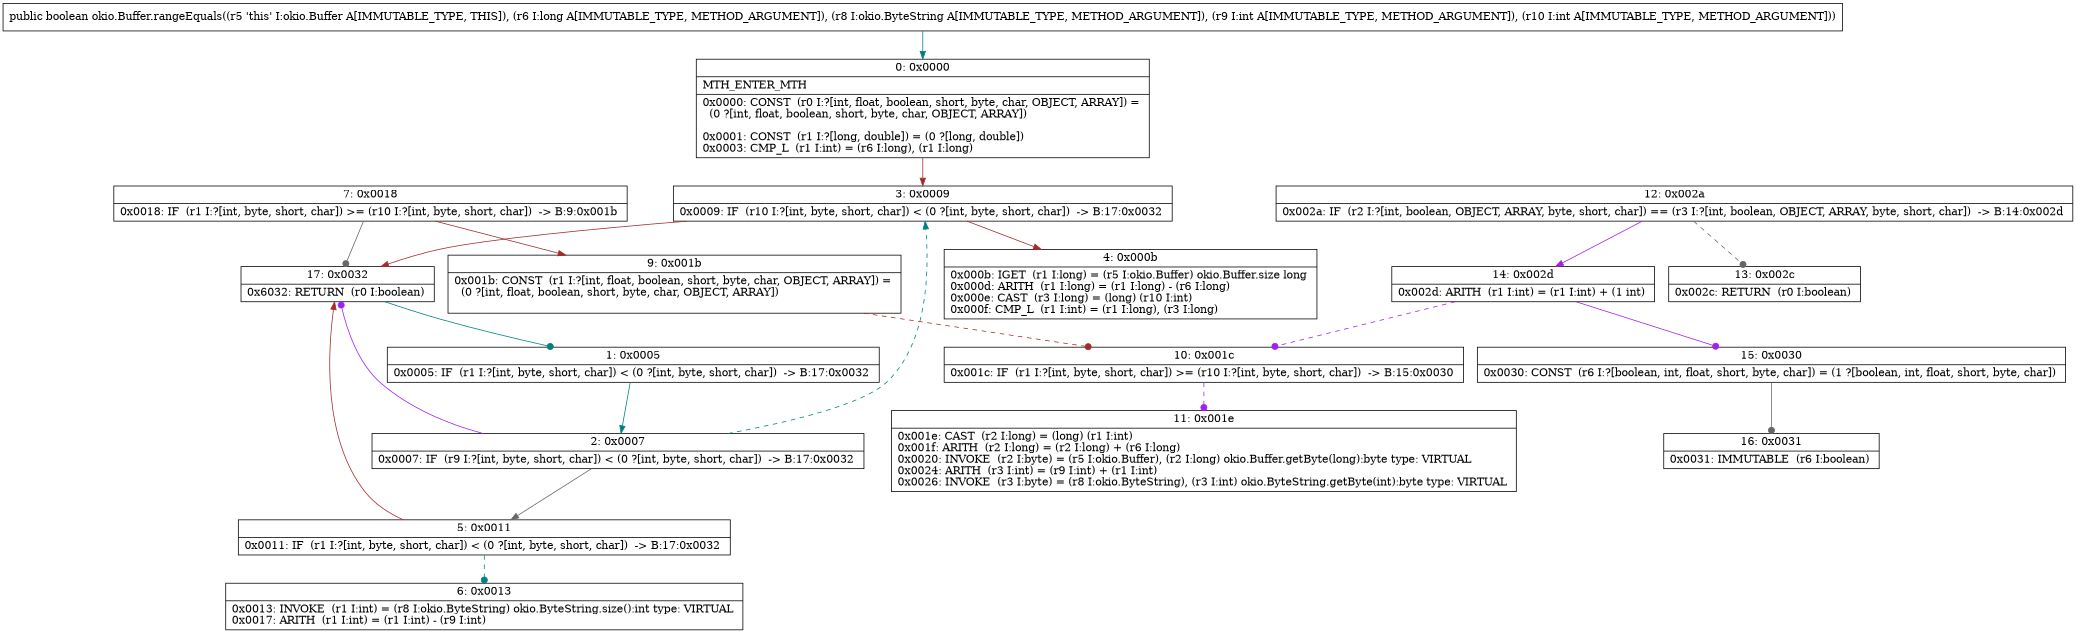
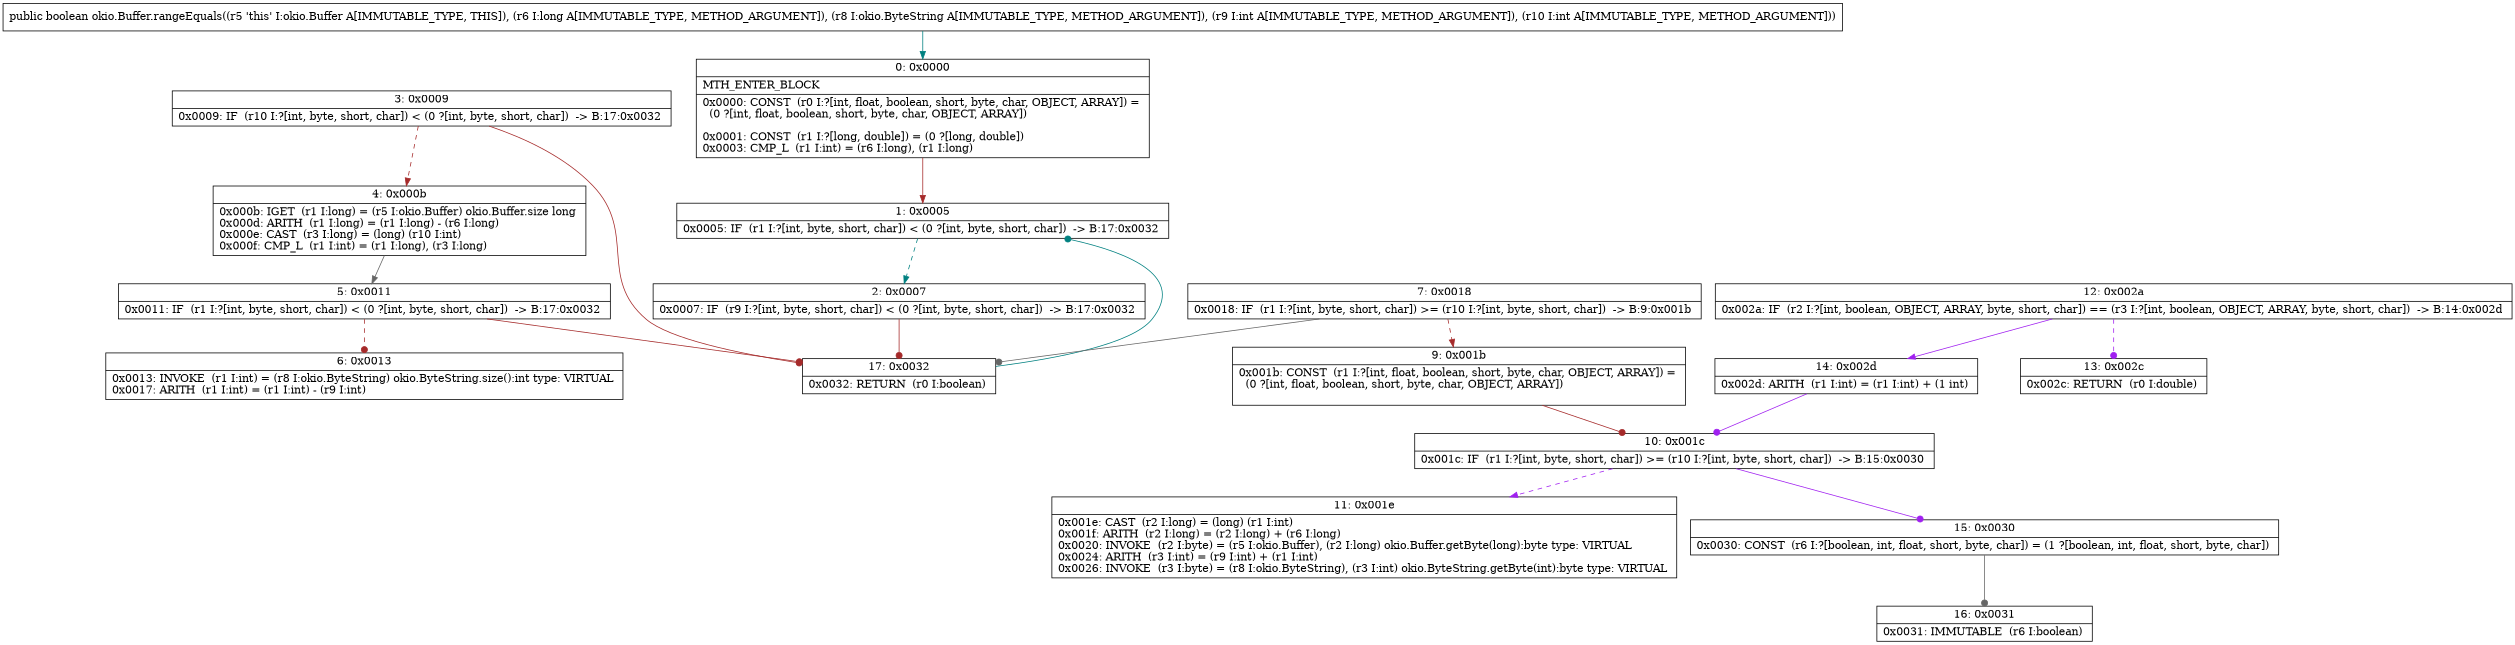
node "0: 0x0000": text "MTH_ENTER_MTH" -> "MTH_ENTER_BLOCK"
edge "0: 0x0000" -> "3: 0x0009": now "0: 0x0000" -> "1: 0x0005"
edge "3: 0x0009" -> "4: 0x000b": style solid -> dashed
edge "3: 0x0009" -> "17: 0x0032": arrowhead normal -> dot
edge "7: 0x0018" -> "9: 0x001b": style solid -> dashed
edge "12: 0x002a" -> "13: 0x002c": color gray40 -> purple
node "17: 0x0032": text "0x6032: RETURN  (r0 I:boolean)" -> "0x0032: RETURN  (r0 I:boolean)"
node "13: 0x002c": text "0x002c: RETURN  (r0 I:boolean)" -> "0x002c: RETURN  (r0 I:double)"
edge "14: 0x002d" -> "10: 0x001c": style dashed -> solid
edge "14: 0x002d" -> "15: 0x0030": now "10: 0x001c" -> "15: 0x0030"
edge "9: 0x001b" -> "10: 0x001c": style dashed -> solid
edge "2: 0x0007" -> "3: 0x0009": removed
edge "2: 0x0007" -> "17: 0x0032": color purple -> brown
edge "10: 0x001c" -> "11: 0x001e": arrowhead dot -> normal
edge "1: 0x0005" -> "2: 0x0007": style solid -> dashed
edge "5: 0x0011" -> "17: 0x0032": arrowhead normal -> dot
edge "2: 0x0007" -> "5: 0x0011": now "4: 0x000b" -> "5: 0x0011"
edge "5: 0x0011" -> "6: 0x0013": color teal -> brown
